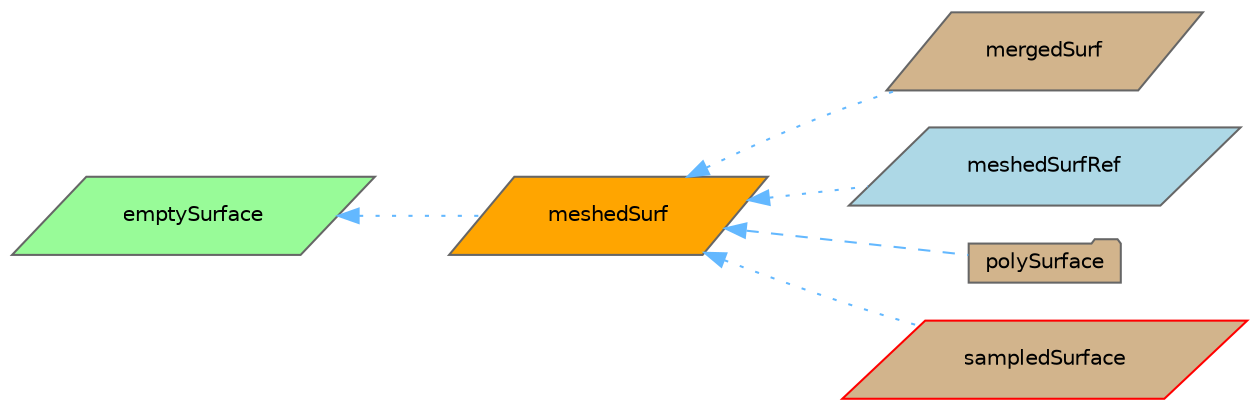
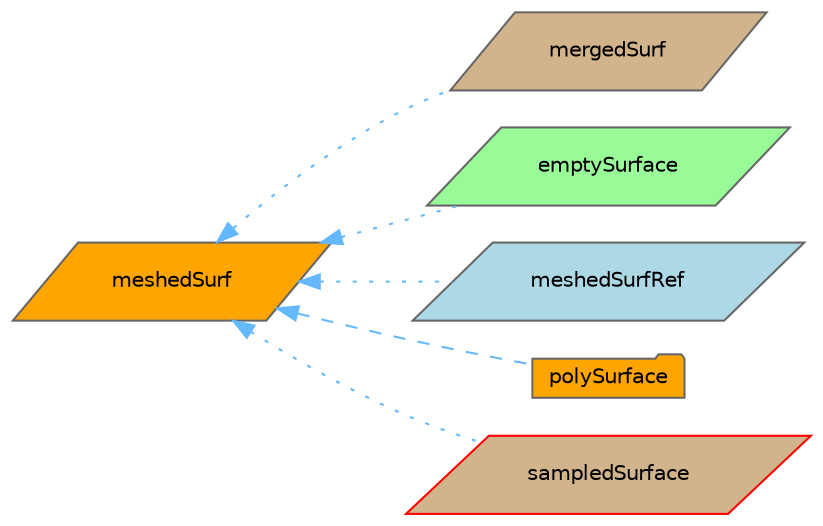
edge "meshedSurf" -> "emptySurface": reversed
node "polySurface": fillcolor tan -> orange
